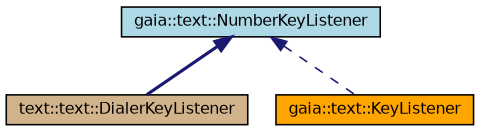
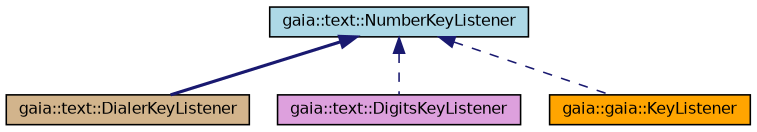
node "text::text::DialerKeyListener": label "text::text::DialerKeyListener" -> "gaia::text::DialerKeyListener"
node "gaia::text::KeyListener": label "gaia::text::KeyListener" -> "gaia::gaia::KeyListener"
node "gaia::text::DigitsKeyListener": added
